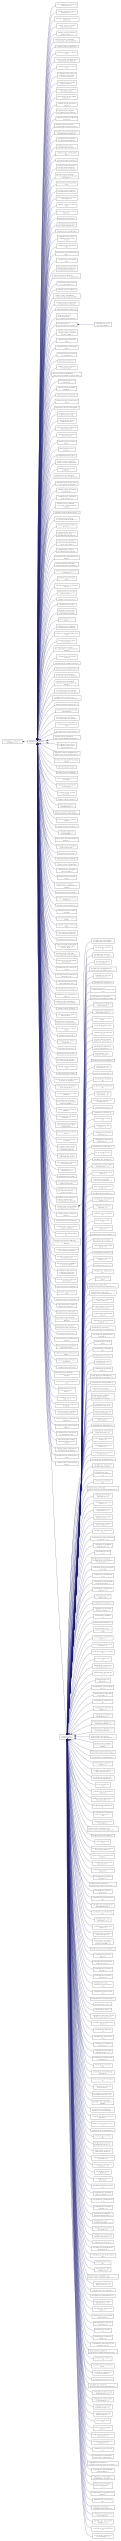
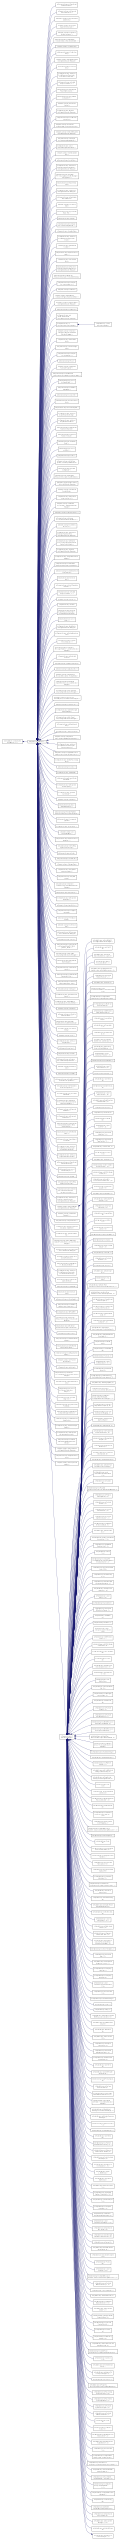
edge "ezHybridArray< ezUniquePtr < ezActorPlugin >, 4 >" -> "ezDynamicArray< T, AllocatorWrapper >": reversed
